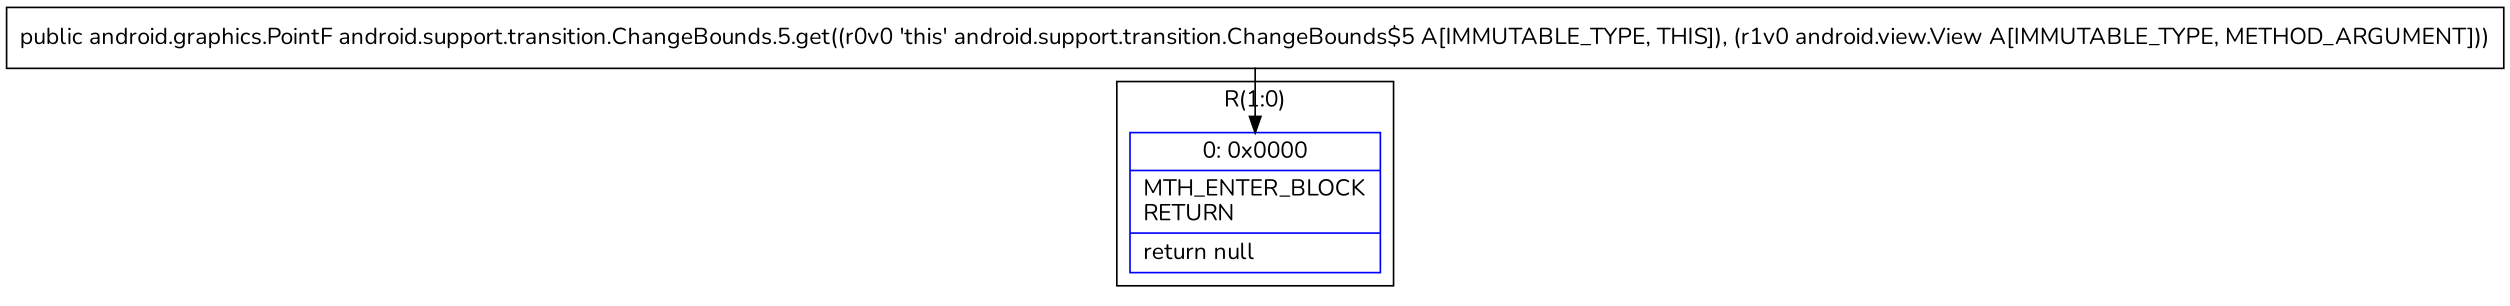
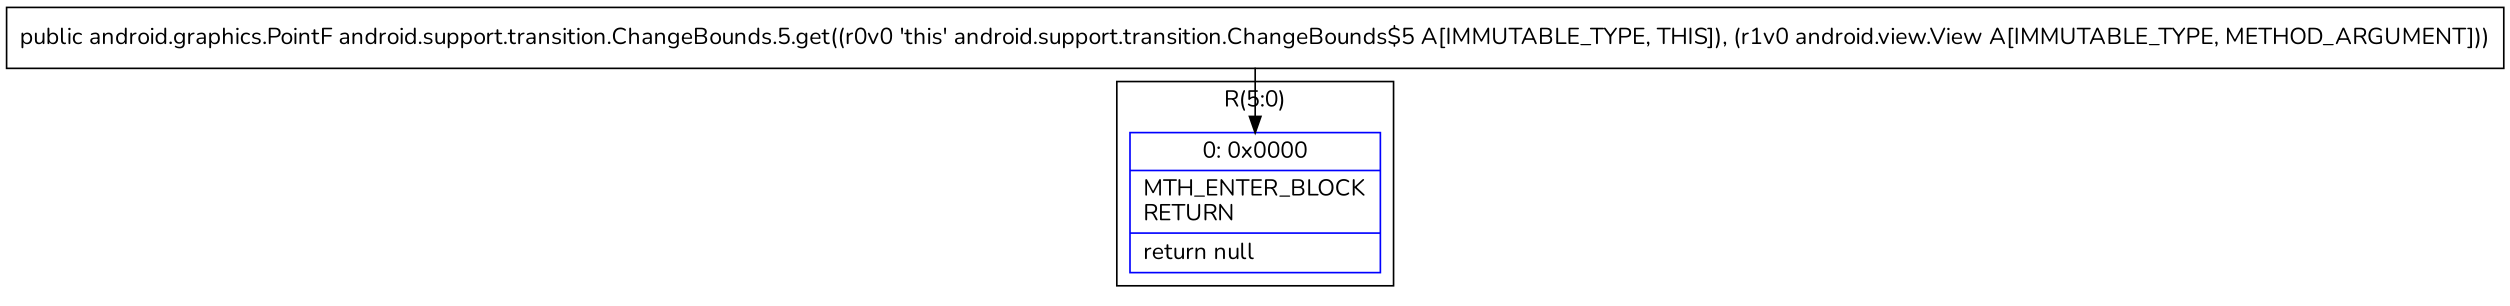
cluster "R(1:0)": label "R(1:0)" -> "R(5:0)"
